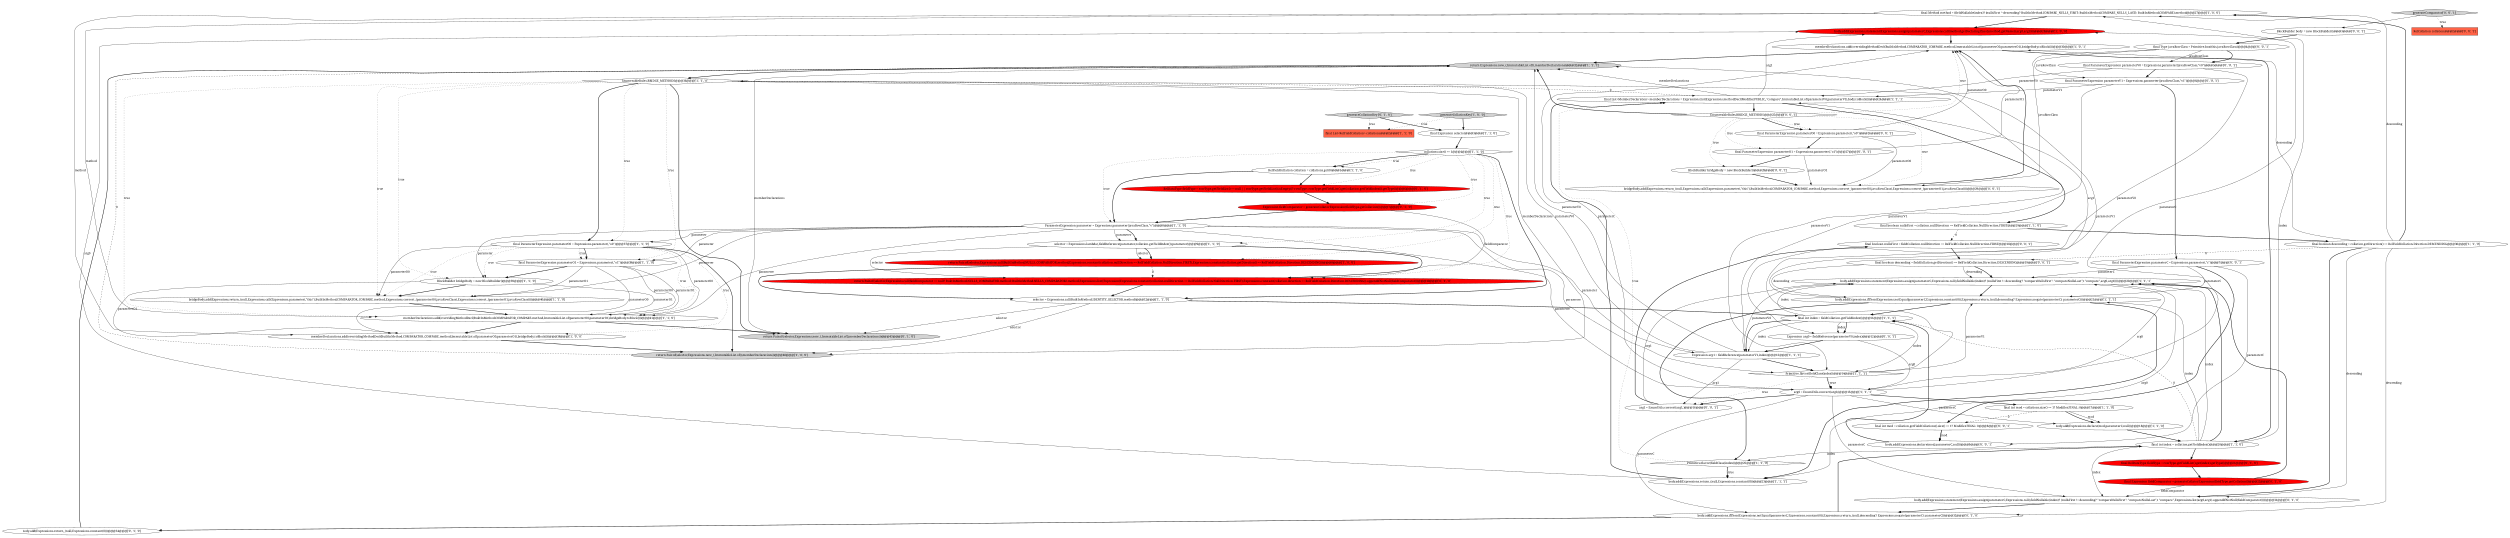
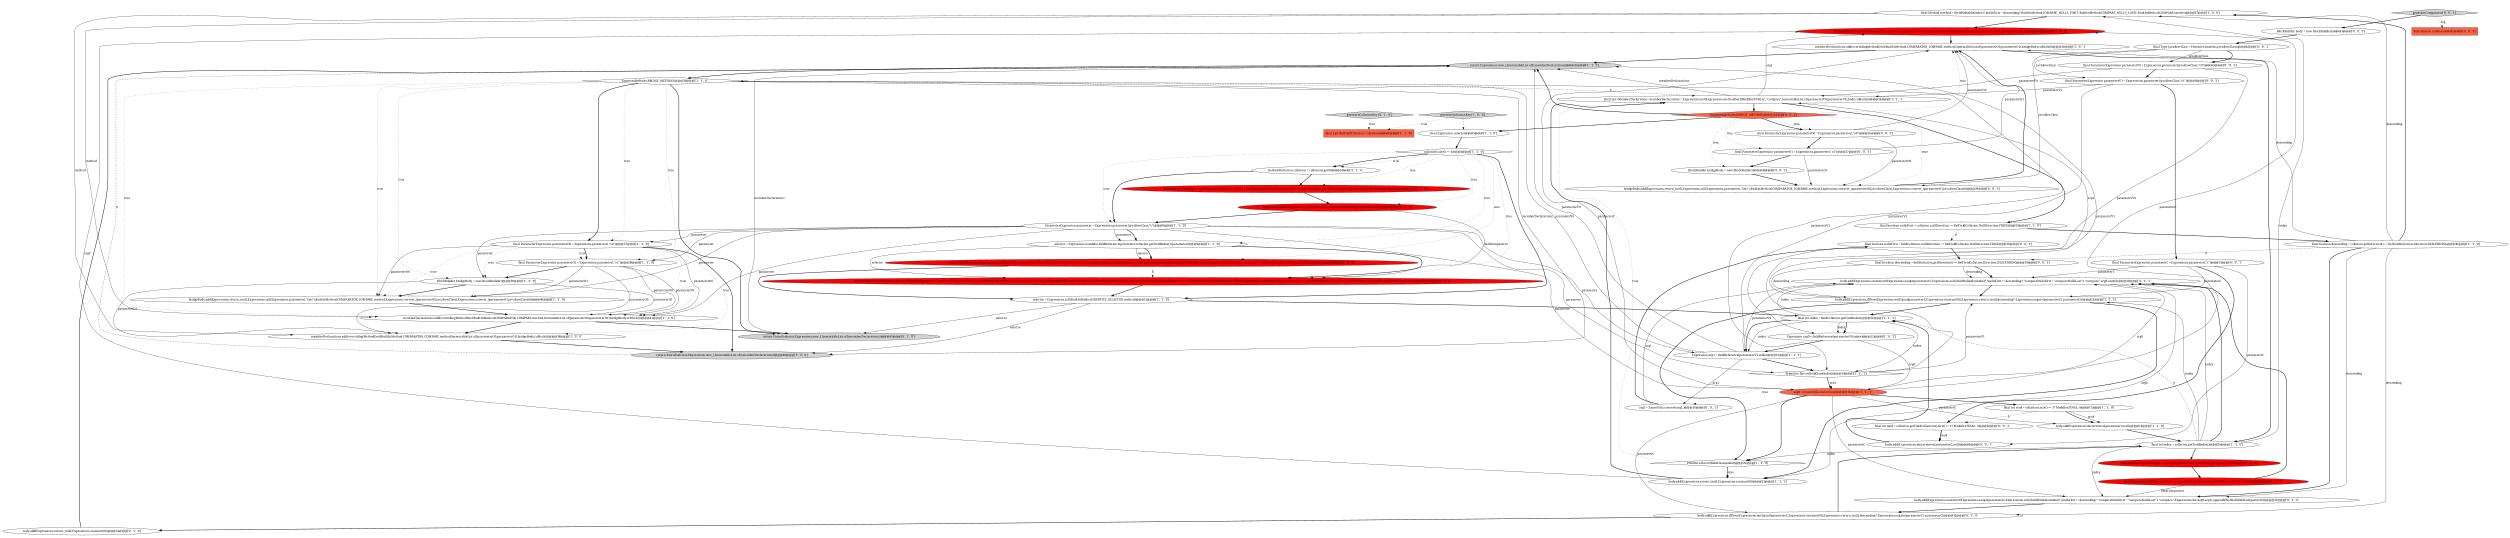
edge "generateComparator['0', '0', '1']" -> "BlockBuilder body = new BlockBuilder()@@@3@@@['0', '0', '1']": style solid -> bold
edge "generateComparator['0', '0', '1']" -> "RelCollation collation@@@2@@@['0', '0', '1']": label "true" -> "arg"
node "EnumerableRules.BRIDGE_METHODS@@@25@@@['0', '0', '1']": fillcolor white -> tomato
edge "generateCollationKey['1', '0', '0']" -> "final Expression selector@@@3@@@['1', '1', '0']": style bold -> dashed
edge "generateCollationKey['0', '1', '0']" -> "final Expression selector@@@3@@@['1', '1', '0']": now "EnumerableRules.BRIDGE_METHODS@@@25@@@['0', '0', '1']" -> "final Expression selector@@@3@@@['1', '1', '0']"
node "arg0 = EnumUtils.convert(arg0,)@@@15@@@['1', '1', '1']": fillcolor white -> tomato
edge "arg0 = EnumUtils.convert(arg0,)@@@15@@@['1', '1', '1']" -> "arg1 = EnumUtils.convert(arg1,)@@@16@@@['0', '0', '1']": now "arg0 = EnumUtils.convert(arg0,)@@@15@@@['1', '1', '1']" -> "Primitive.flavor(fieldClass(index))@@@25@@@['1', '1', '0']"
